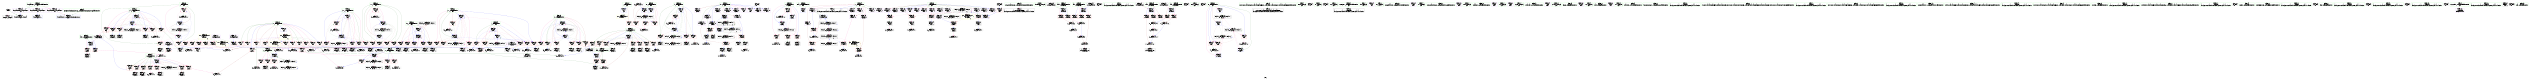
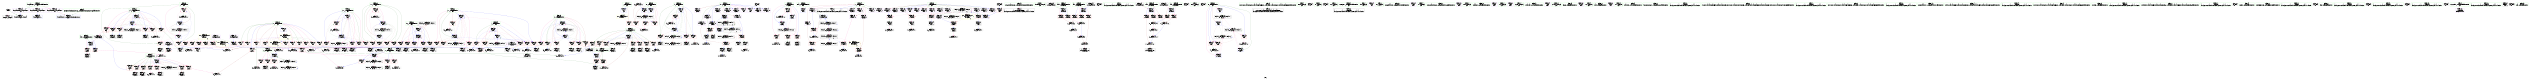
node "NodeID: 478": removed
